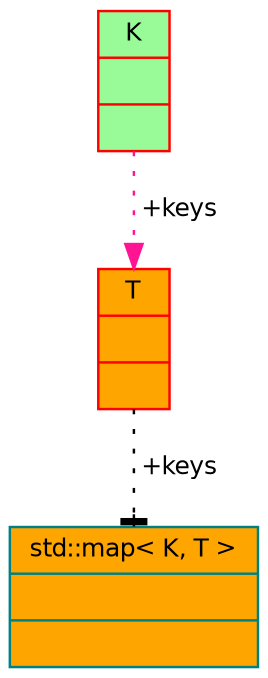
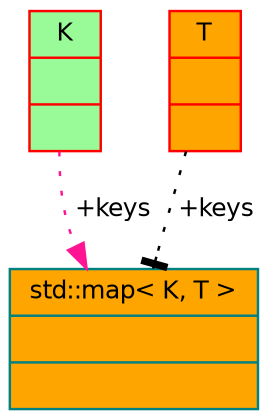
edge "K" -> "T": now "K" -> "std::map< K, T >"
